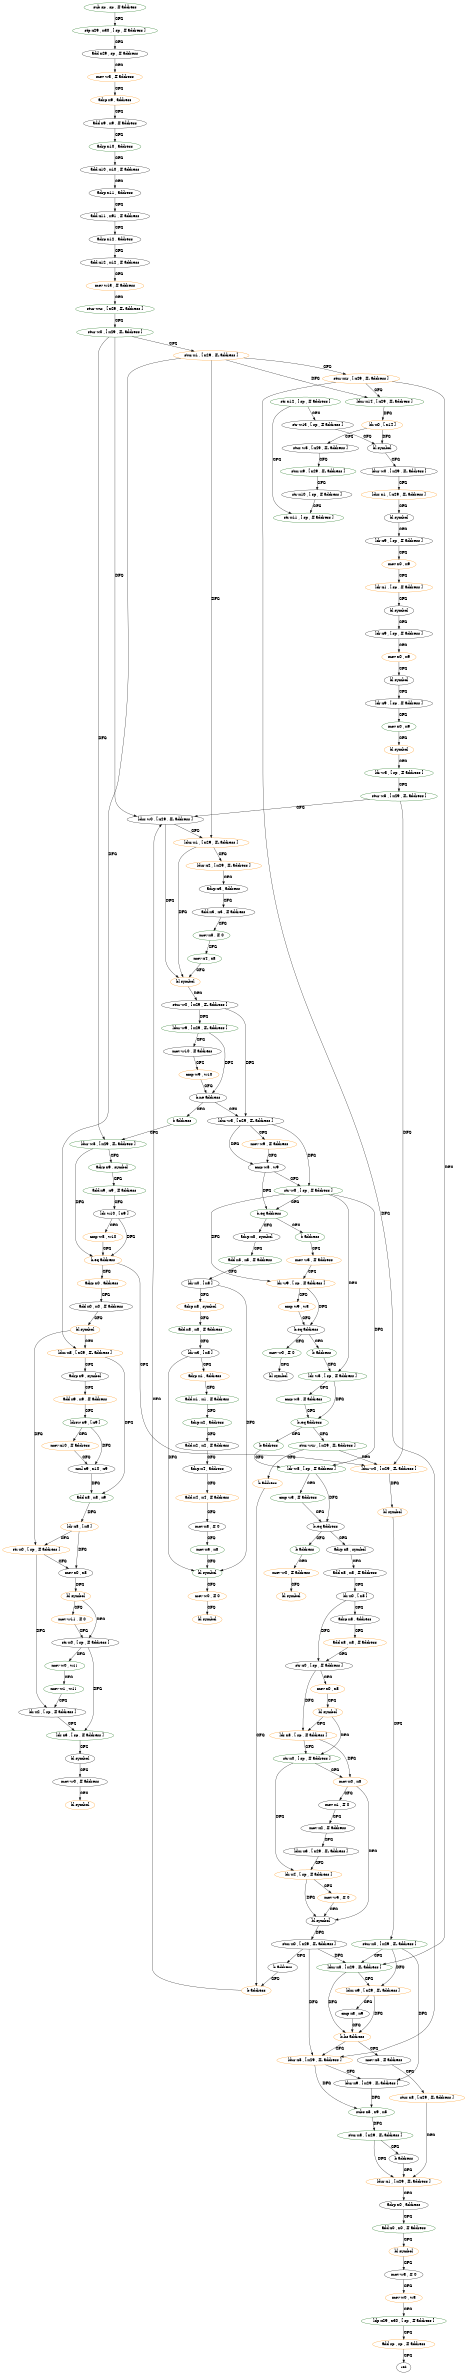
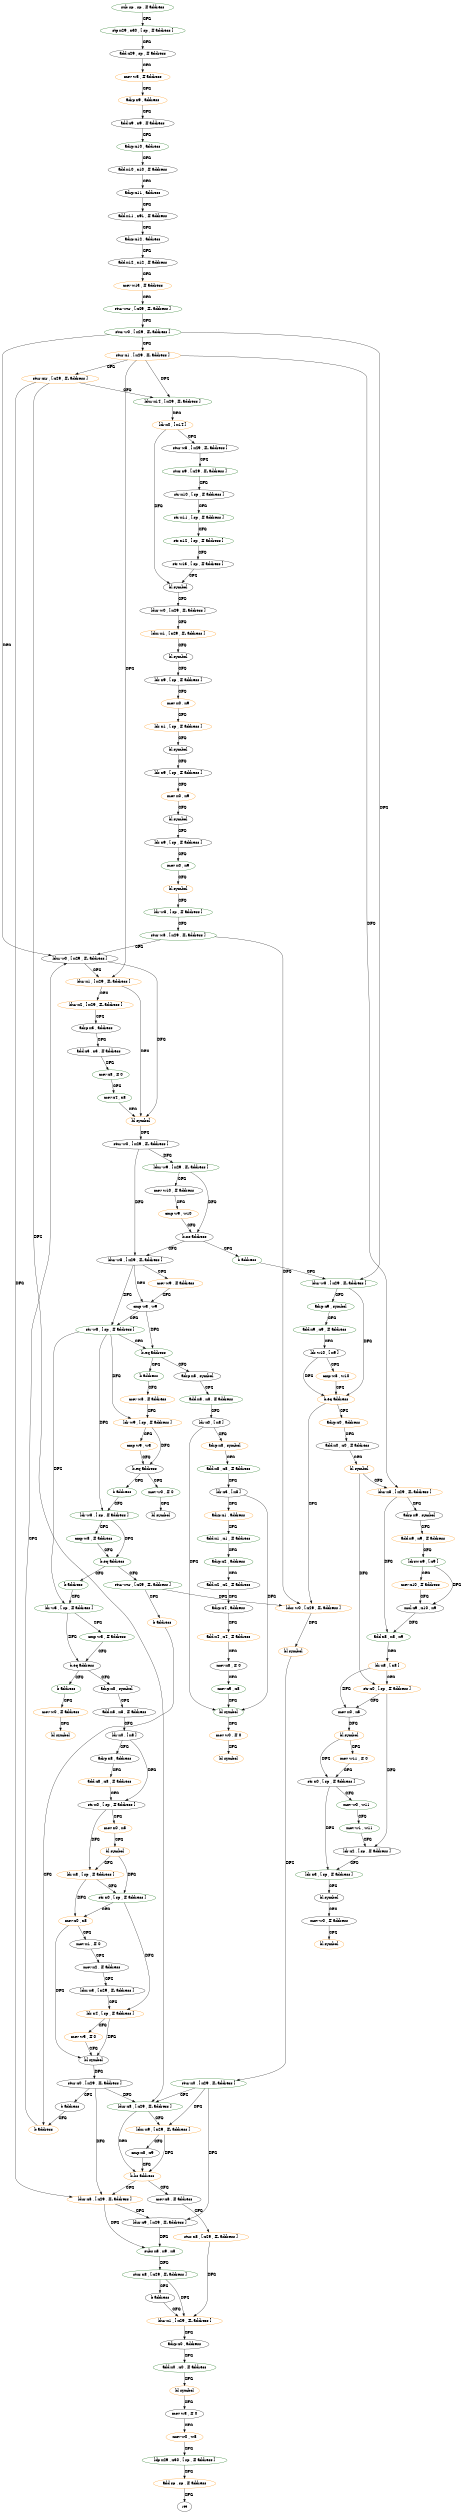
edge "str x12 , [ sp , # address ]" -> "str x11 , [ sp , # address ]": reversed
